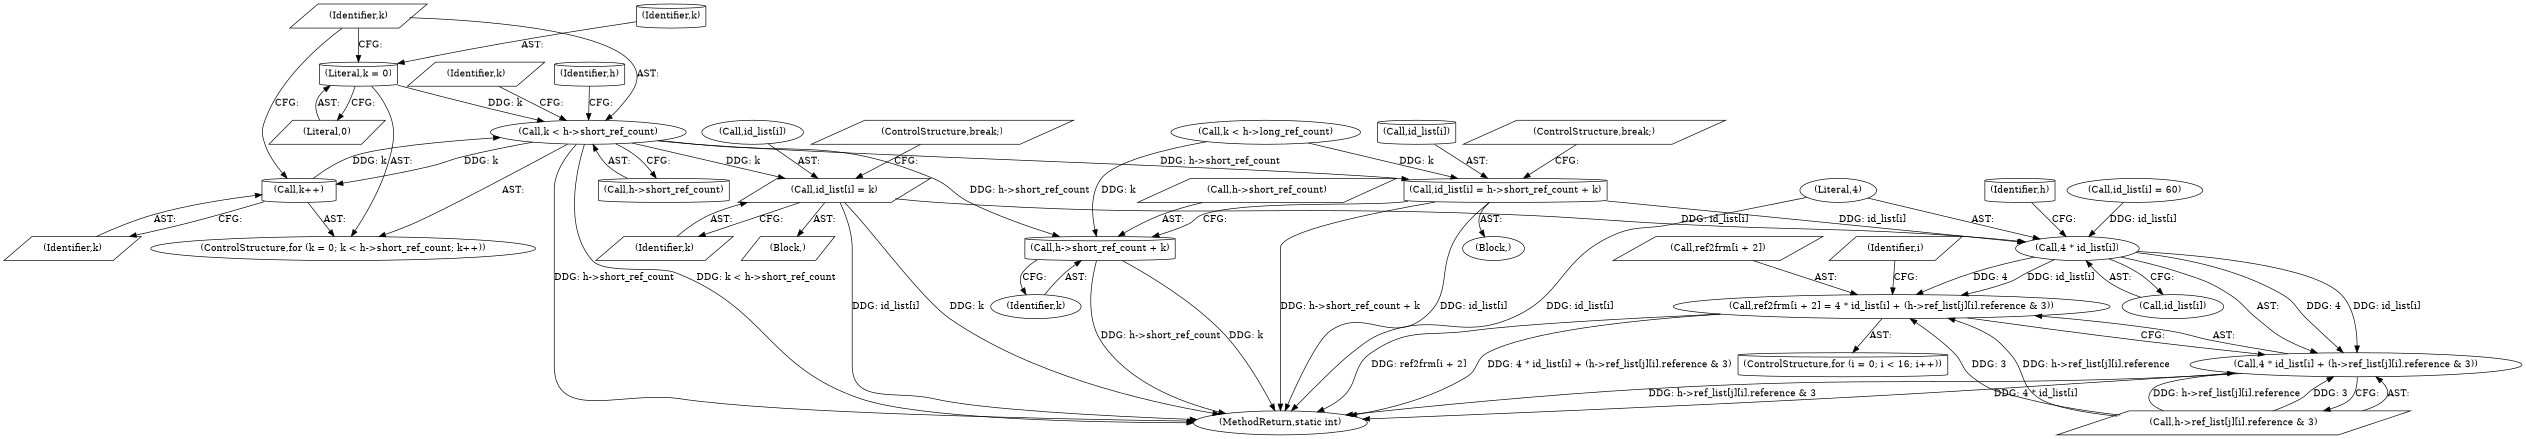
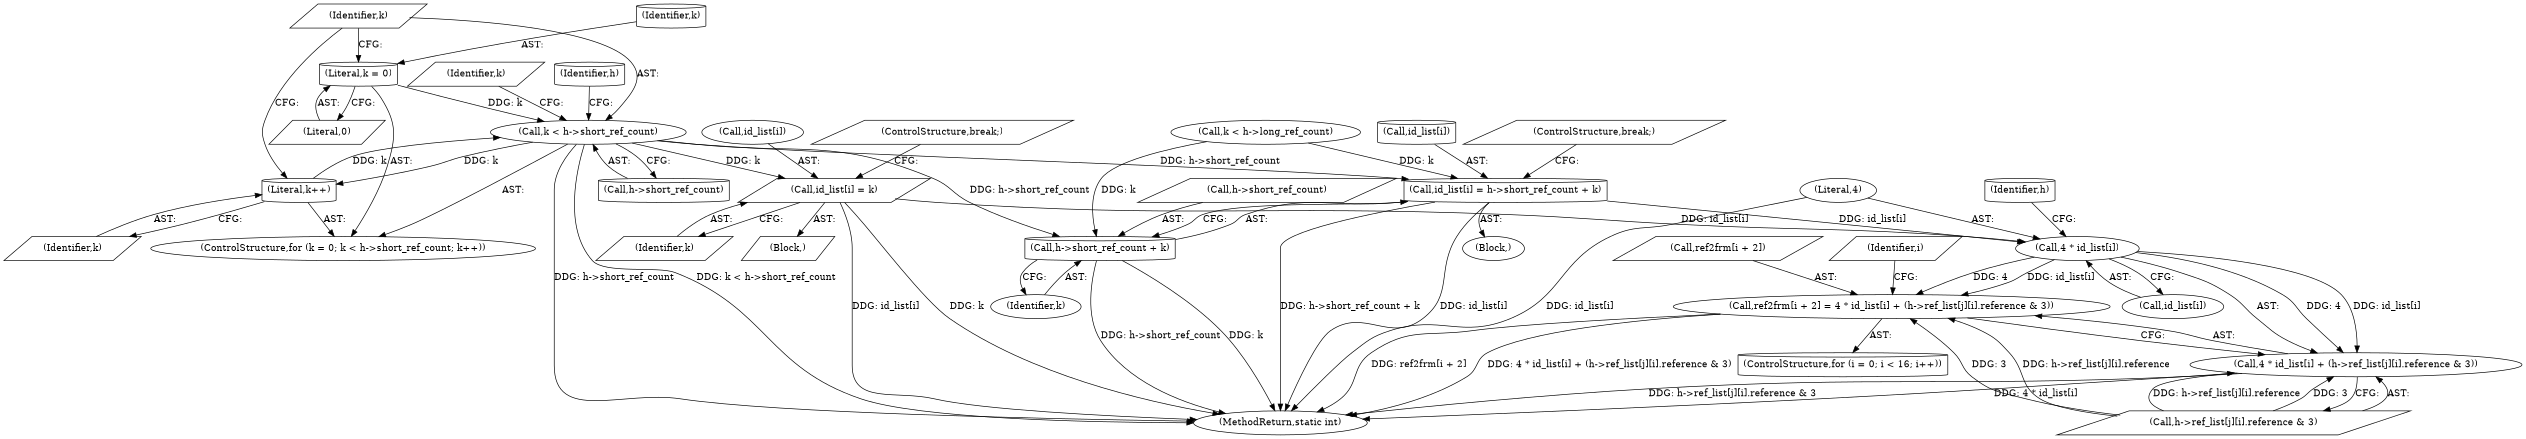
node "(Call,k++)": label "(Call,k++)" -> "(Literal,k++)"
node "(Call,id_list[i] = 60)": removed
edge "(Call,h->short_ref_count + k)" -> "(Call,id_list[i] = h->short_ref_count + k)": added, label "AST:"
